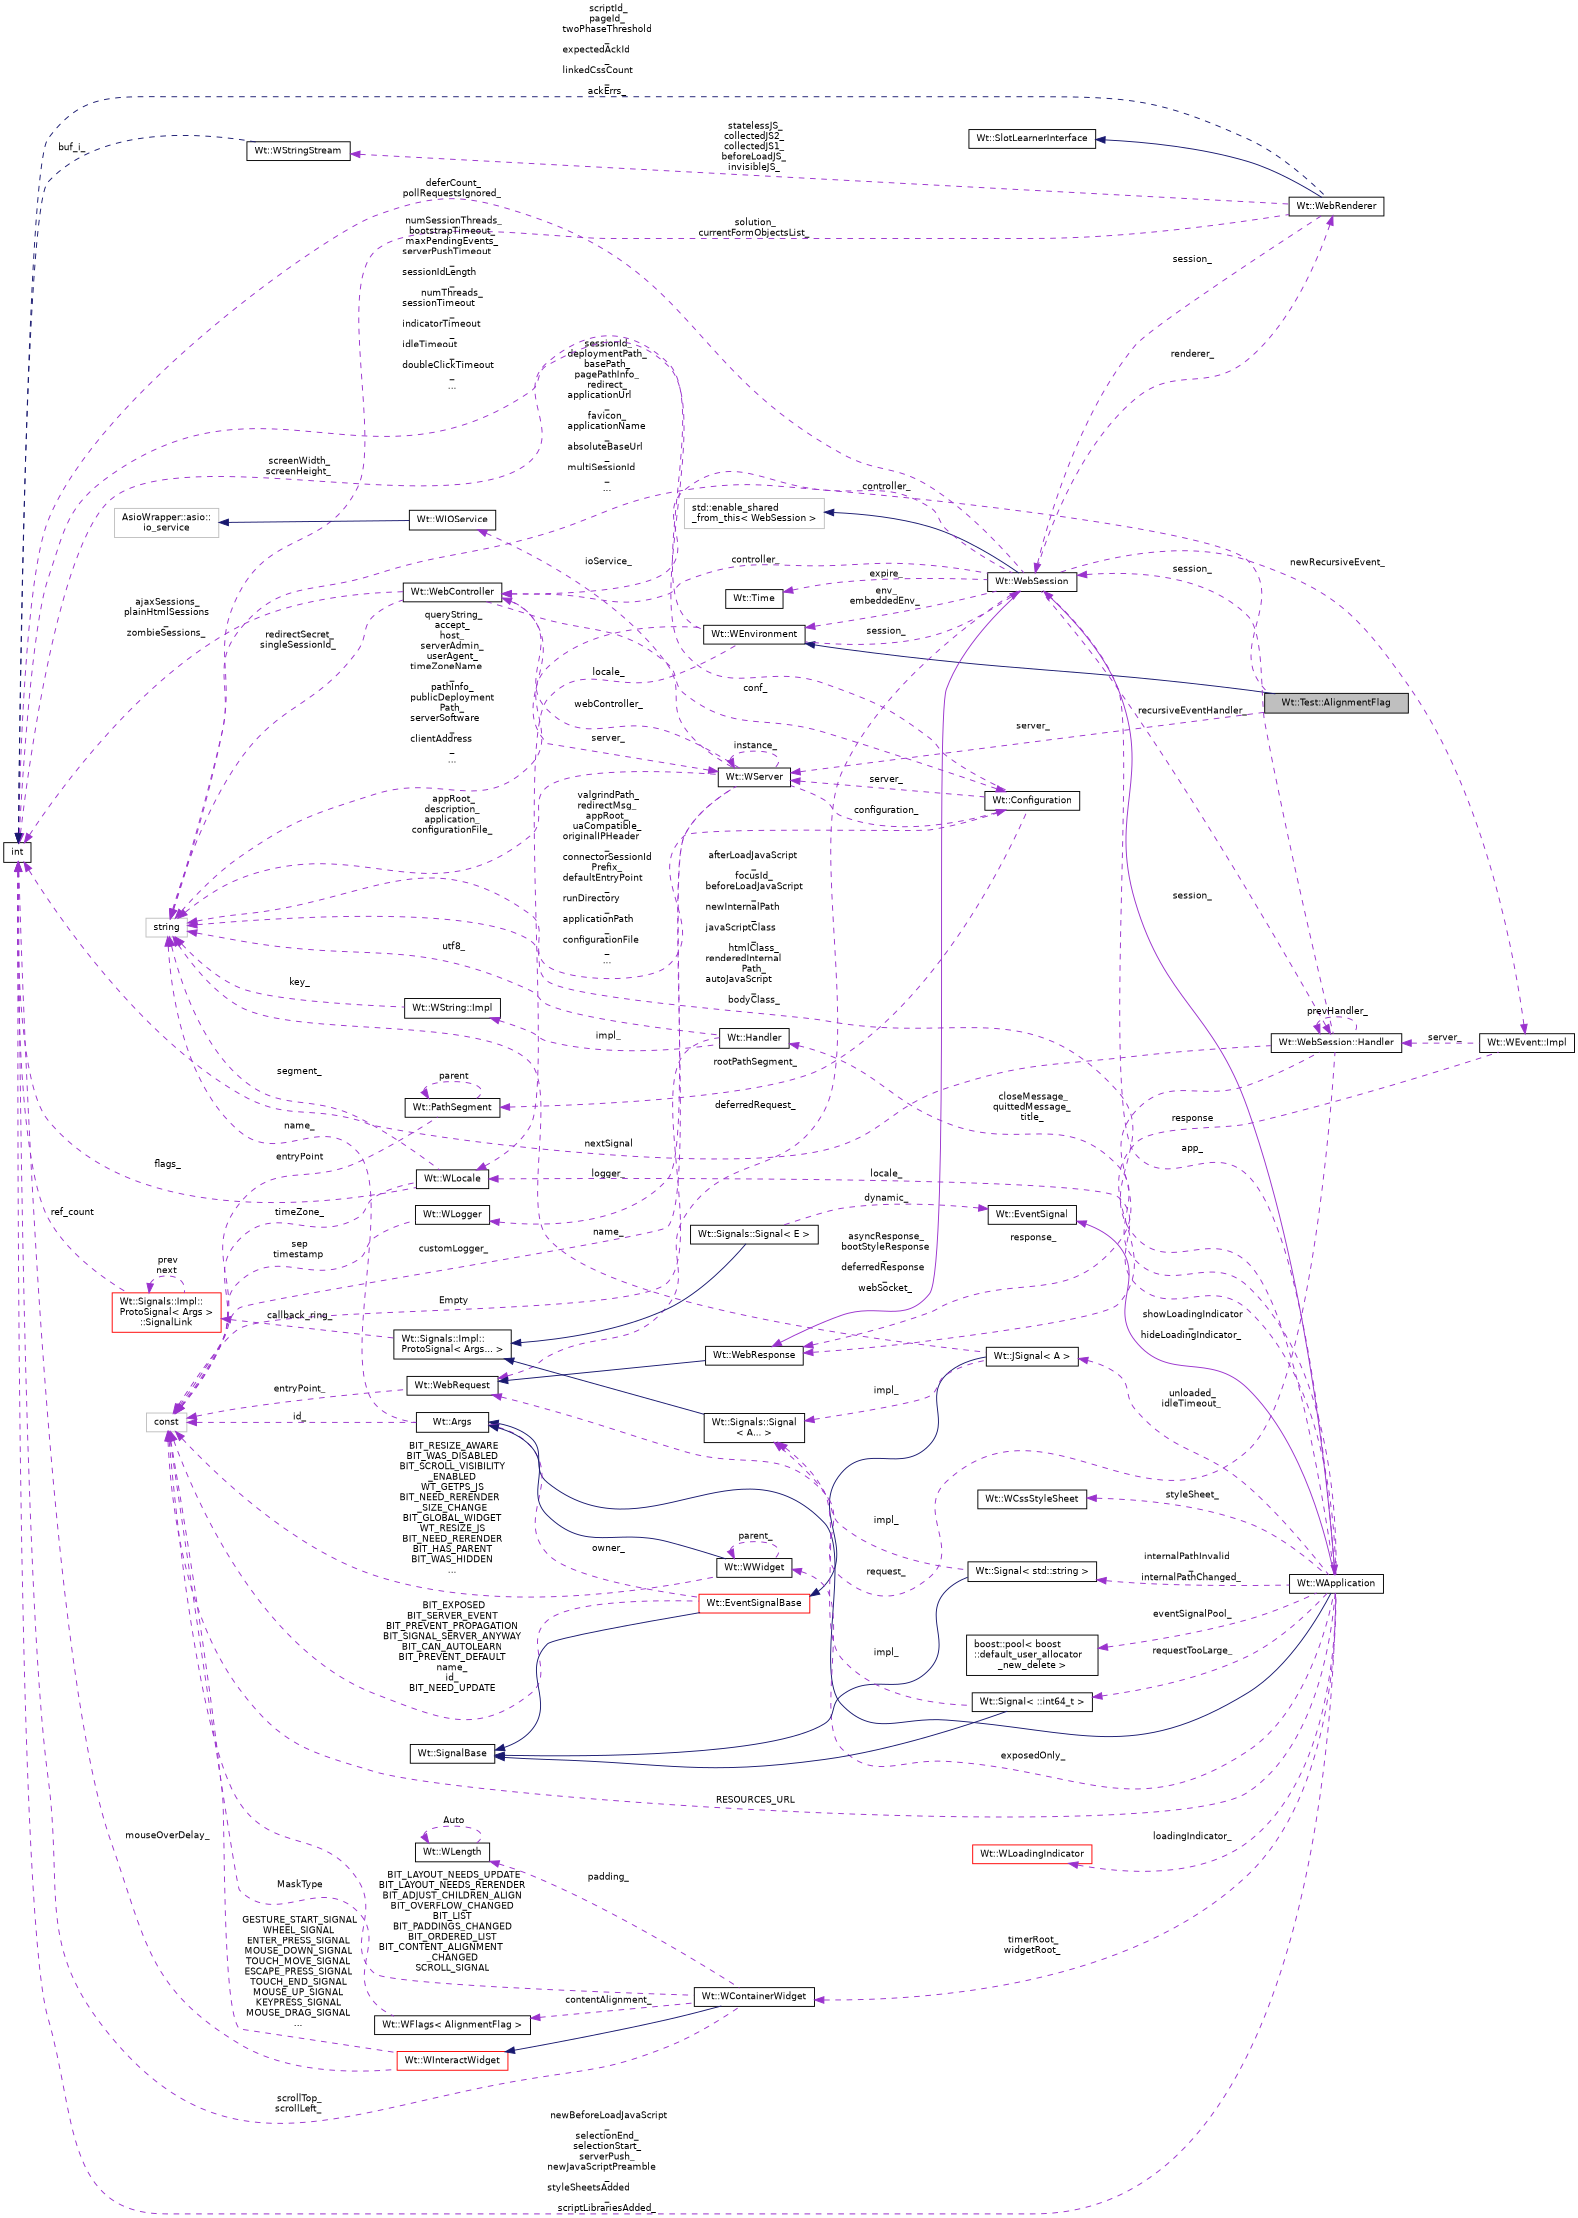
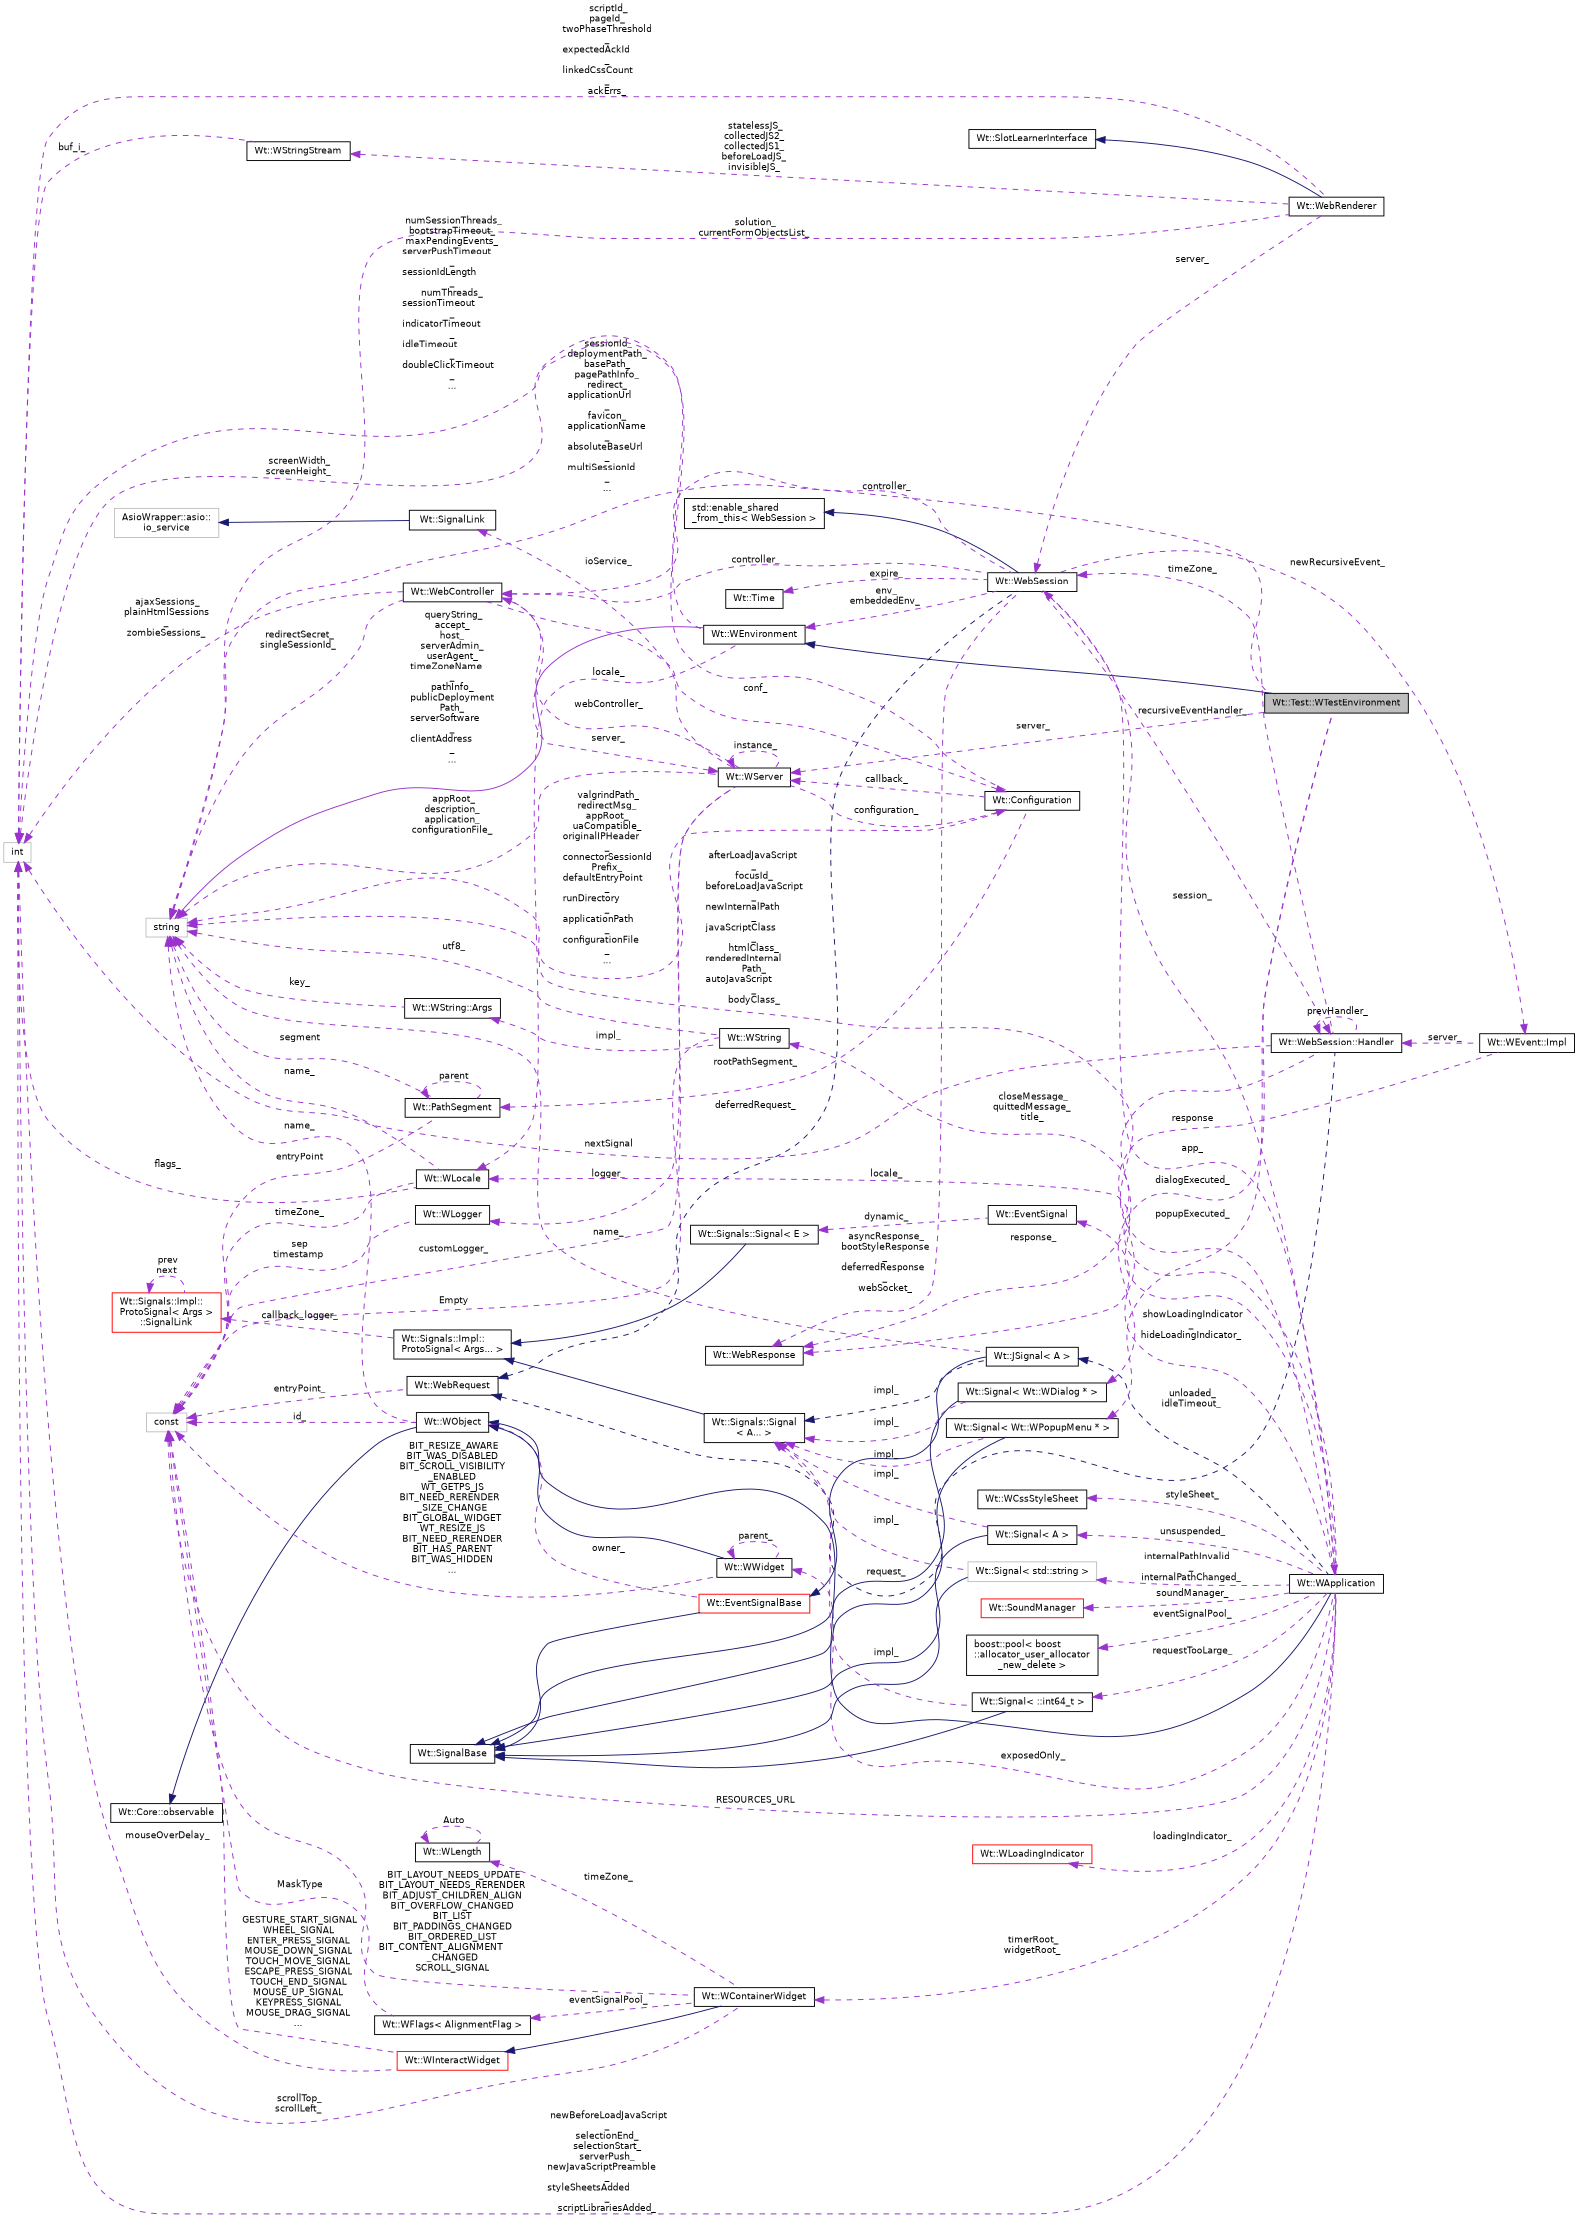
edge "Wt::WebRenderer" -> "int": color midnightblue -> darkorchid3
edge "Wt::WStringStream" -> "int": color midnightblue -> darkorchid3
edge "Wt::WebSession" -> "int": removed, label "deferCount_ pollRequestsIgnored_"
edge "Wt::WebRenderer" -> "Wt::WebSession": label " session_" -> " server_"
edge "Wt::WebSession" -> "Wt::WebRenderer": removed, label "renderer_"
node "std::enable_shared _from_this< WebSession >": color grey75 -> black
node "Wt::WIOService": label "Wt::WIOService" -> "Wt::SignalLink"
edge "Wt::WebSession::Handler" -> "Wt::WebSession": label " session_" -> " timeZone_"
edge "Wt::WEnvironment" -> "Wt::WebSession": removed, label "session_"
node "Wt::Test::AlignmentFlag": label "Wt::Test::AlignmentFlag" -> "Wt::Test::WTestEnvironment"
edge "Wt::Configuration" -> "Wt::WServer": label " server_" -> " callback_"
edge "Wt::WEnvironment" -> "string": style dashed -> solid
node "int": color black -> grey75
node "Wt::WString::Impl": label "Wt::WString::Impl" -> "Wt::WString::Args"
edge "Wt::WebSession" -> "Wt::WebResponse": style solid -> dashed
node "Wt::Handler": label "Wt::Handler" -> "Wt::WString"
edge "Wt::WebSession" -> "Wt::WebRequest": color darkorchid3 -> midnightblue
edge "Wt::PathSegment" -> "string": added, label "segment"
edge "Wt::WApplication" -> "Wt::WebSession": style solid -> dashed
edge "Wt::WLocale" -> "string": label " segment_" -> " name_"
edge "Wt::Signals::Impl:: ProtoSignal< Args > ::SignalLink" -> "int": removed, label "ref_count"
edge "Wt::Signals::Signal< E >" -> "Wt::EventSignal": reversed
edge "Wt::Signals::Impl:: ProtoSignal< Args... >" -> "Wt::Signals::Impl:: ProtoSignal< Args > ::SignalLink": label " callback_ring_" -> " callback_logger_"
edge "Wt::WebResponse" -> "Wt::WebRequest": removed
edge "Wt::WApplication" -> "Wt::EventSignal": style solid -> dashed
node "Wt::Signal< Wt::WDialog * >": added
edge "Wt::JSignal< A >" -> "Wt::Signals::Signal < A... >": color darkorchid3 -> midnightblue
node "Wt::Args": label "Wt::Args" -> "Wt::WObject"
node "Wt::Signal< Wt::WPopupMenu * >": added
edge "Wt::WebSession::Handler" -> "Wt::WebRequest": color darkorchid3 -> midnightblue
edge "Wt::WApplication" -> "Wt::JSignal< A >": color darkorchid3 -> midnightblue
node "Wt::Signal< A >": added
node "Wt::Signal< std::string >": color black -> grey75
node "Wt::SoundManager": added
node "boost::pool< boost ::default_user_allocator _new_delete >": label "boost::pool< boost ::default_user_allocator _new_delete >" -> "boost::pool< boost ::allocator_user_allocator _new_delete >"
edge "Wt::EventSignalBase" -> "const": removed, label "BIT_EXPOSED BIT_SERVER_EVENT BIT_PREVENT_PROPAGATION BIT_SIGNAL_SERVER_ANYWAY BIT_CAN_AUTOLEARN BIT_PREVENT_DEFAULT name_ id_ BIT_NEED_UPDATE"
node "Wt::Core::observable": added
edge "Wt::WContainerWidget" -> "Wt::WLength": label " padding_" -> " timeZone_"
edge "Wt::WContainerWidget" -> "Wt::WFlags< AlignmentFlag >": label " contentAlignment_" -> " eventSignalPool_"
